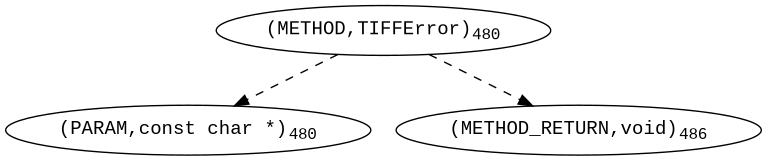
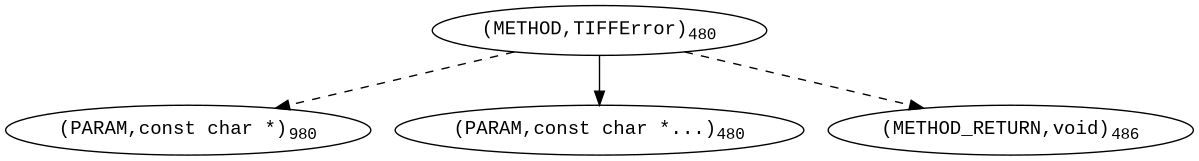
node "(PARAM,const char *)": text "480" -> "980"
node "(PARAM,const char *...)": added
